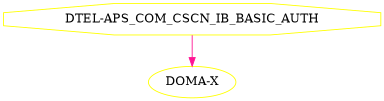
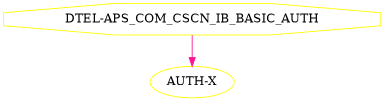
node "DOMA-X": label "DOMA-X" -> "AUTH-X"
